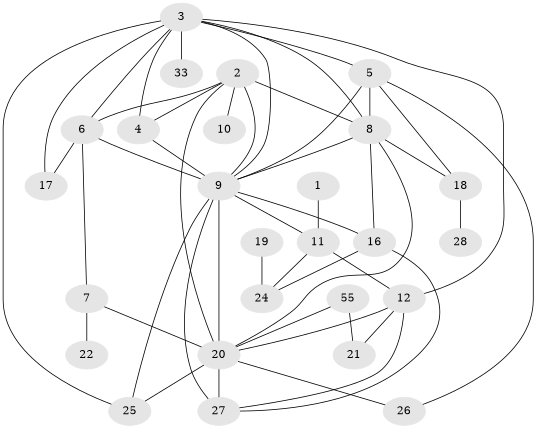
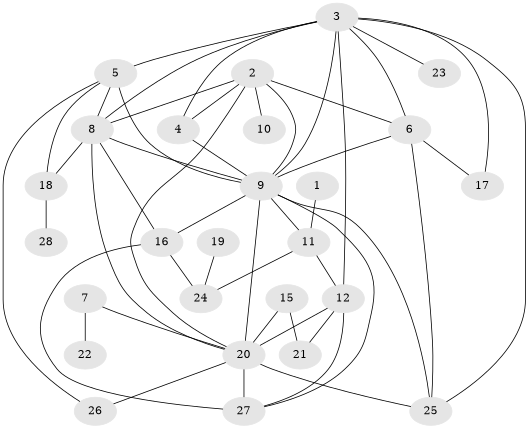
node "33": label "33" -> "23"
edge "6" -- "7": now "6" -- "25"
node "55": label "55" -> "15"
